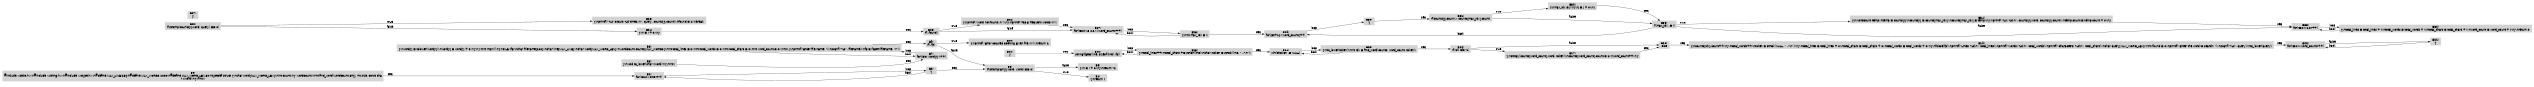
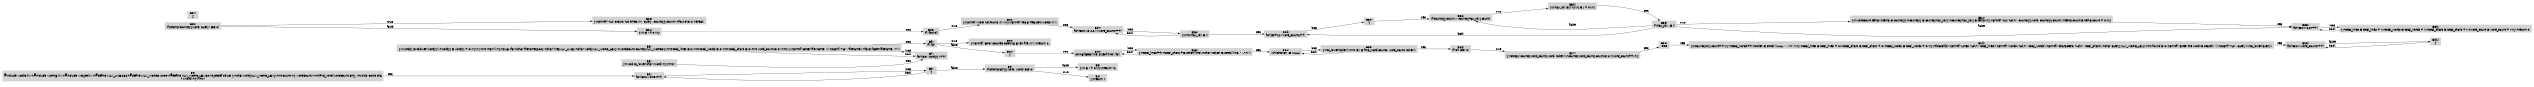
edge "B31: if(counts[j].count > counts[max_idx].count)" -> "B33: if(max_idx != i)": reversed
edge "B25: if(!found)" -> "B27: for(i=0;i<5 && i<word_count;i++)": removed, label "false"
edge "B16: if(idx == -1)" -> "B18: else": removed, label "false"
edge "B9: if(!fp)" -> "B3: if(strcmp(arr[i].word, Word) == 0)": now "B9: if(!fp)" -> "B11: }"
edge "B2: {" -> "B3: if(strcmp(arr[i].word, Word) == 0)": label "seq" -> "false"
